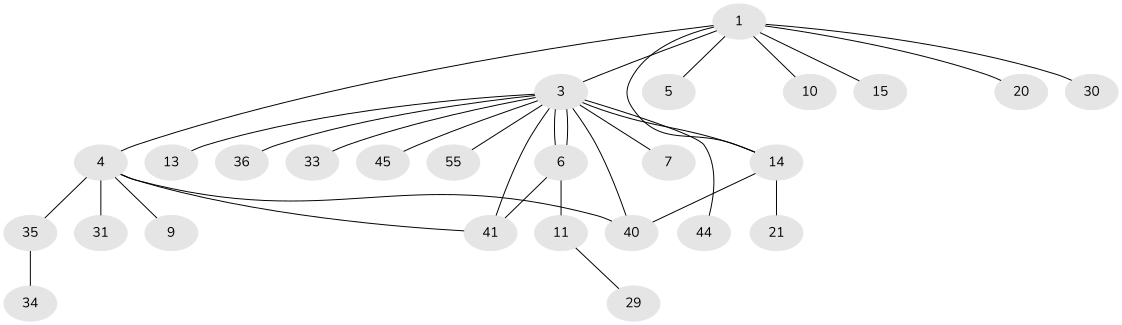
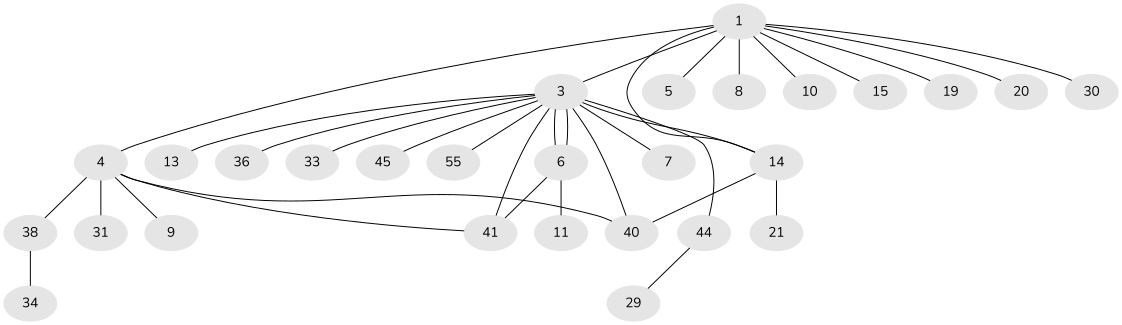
node "8": added
node "19": added
node "35": label "35" -> "38"
edge "11" -- "29": now "44" -- "29"
